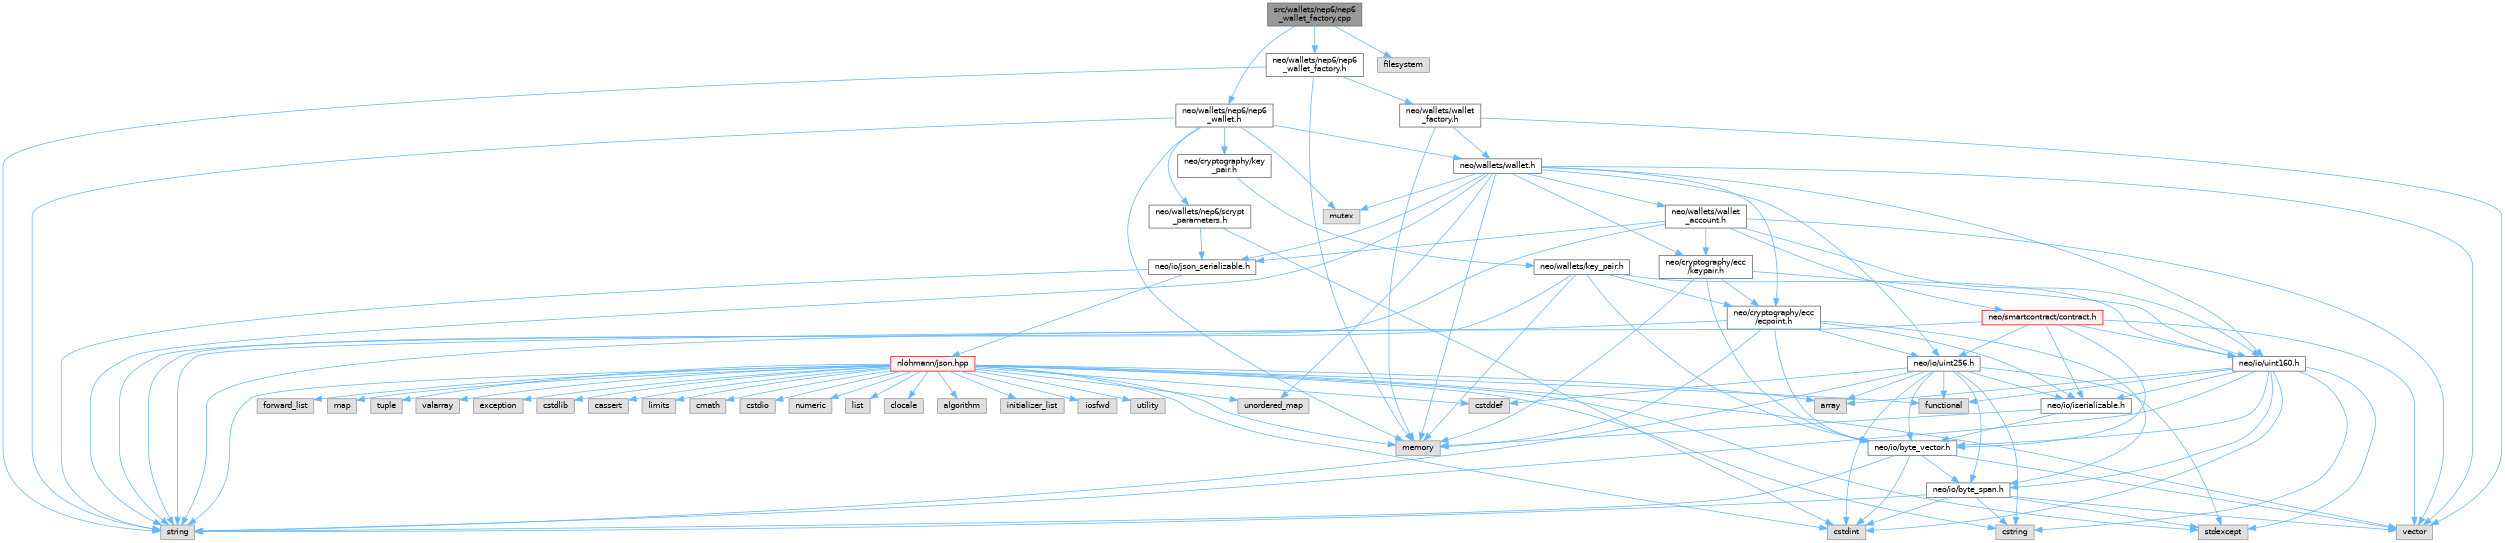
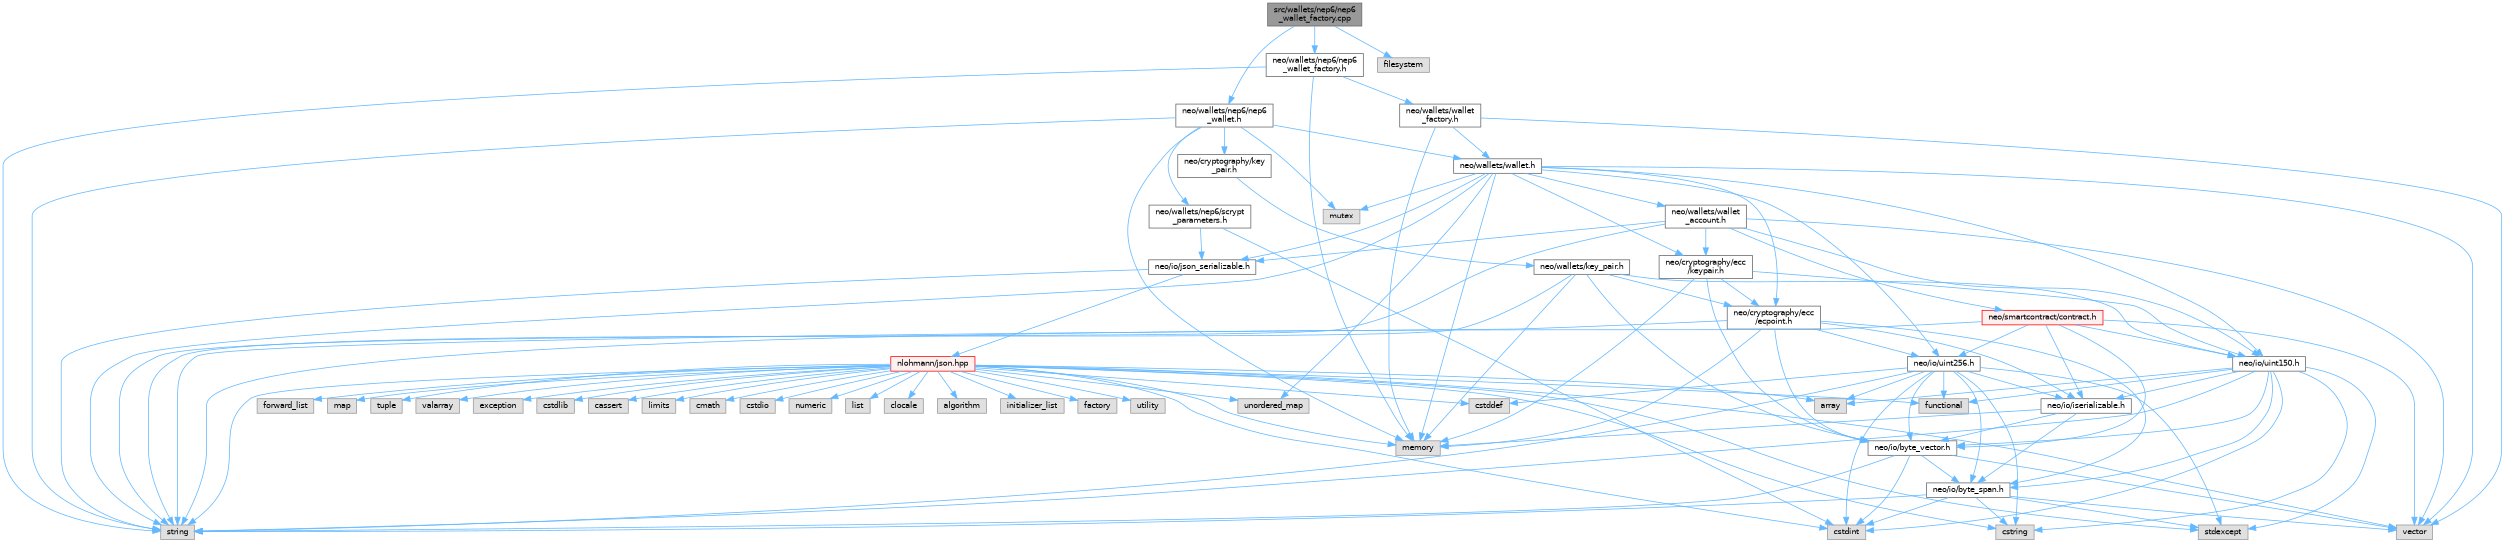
node "neo/io/uint160.h": label "neo/io/uint160.h" -> "neo/io/uint150.h"
node "iosfwd": label "iosfwd" -> "factory"
edge "neo/io/iserializable.h" -> "neo/io/byte_span.h": added
